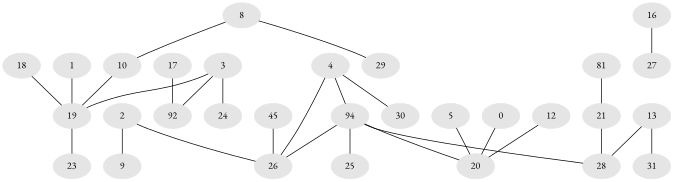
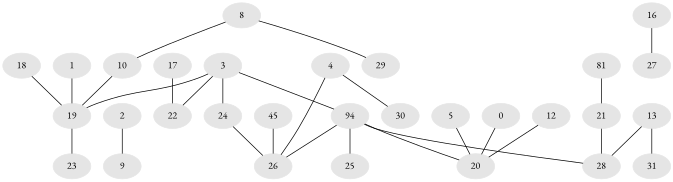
edge "4" -- "94": now "3" -- "94"
node "92": label "92" -> "22"
edge "2" -- "26": now "24" -- "26"
